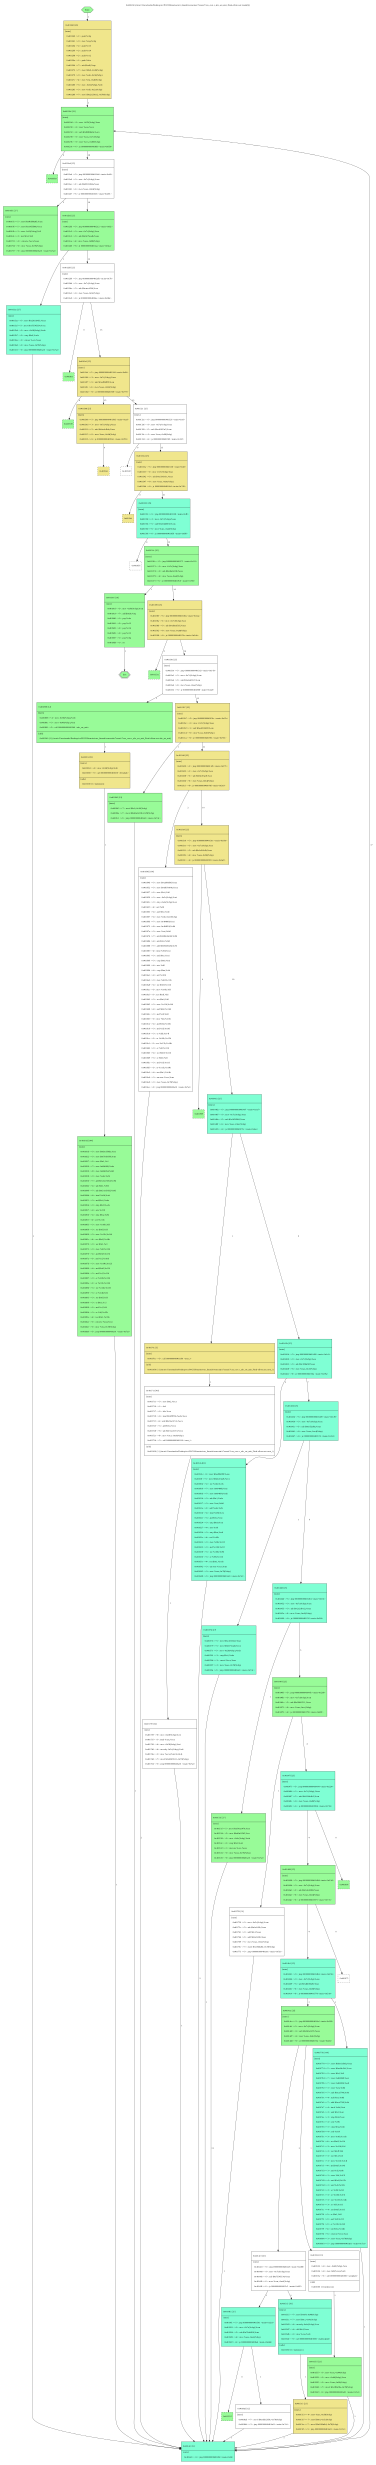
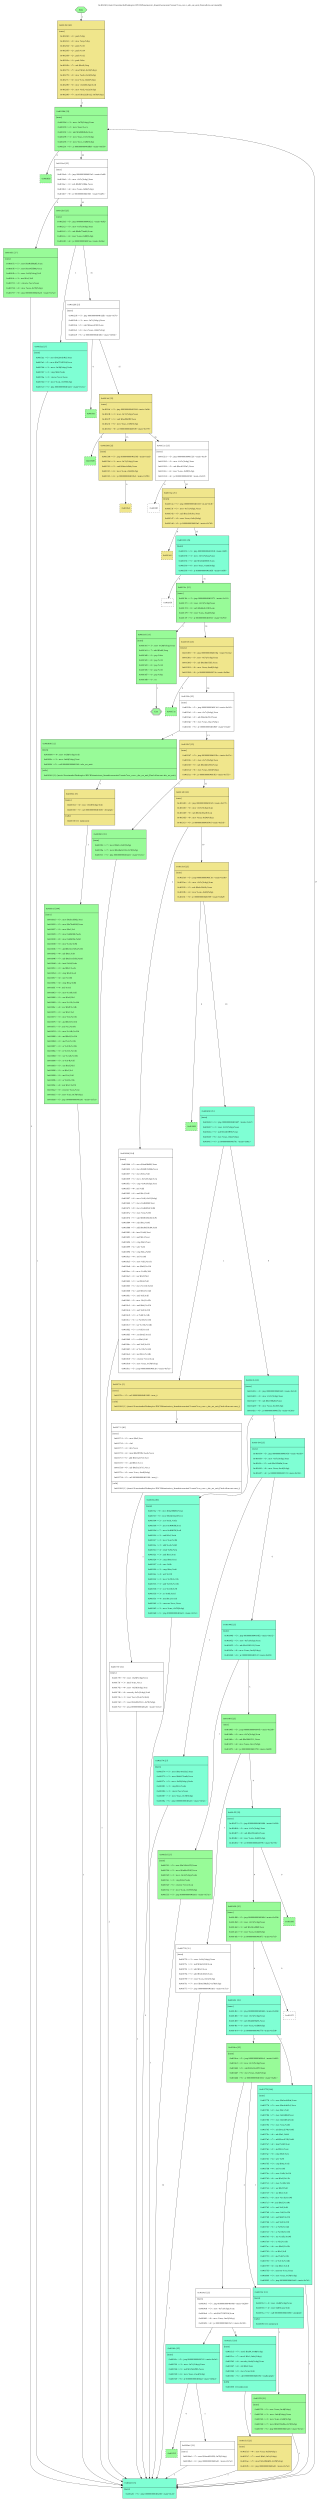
edge "0x4016f1 [27]" -> "0x401a01 [5]": added, label "2"
node "0x401552 [13]": fillcolor white -> aquamarine
